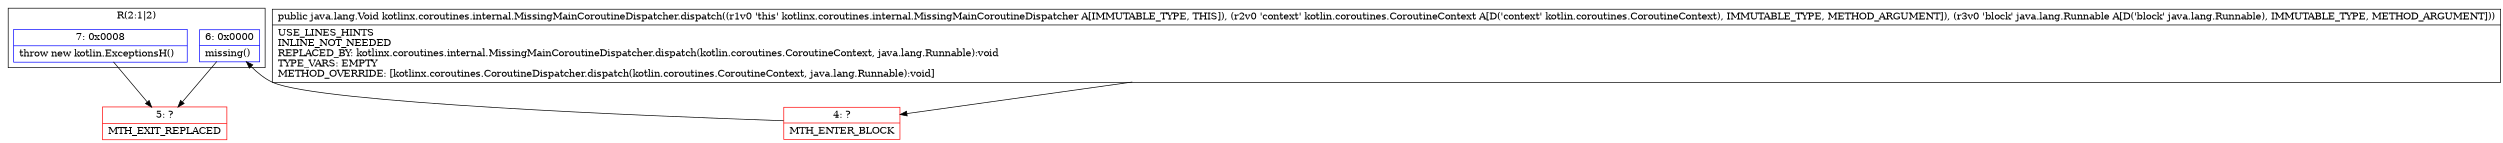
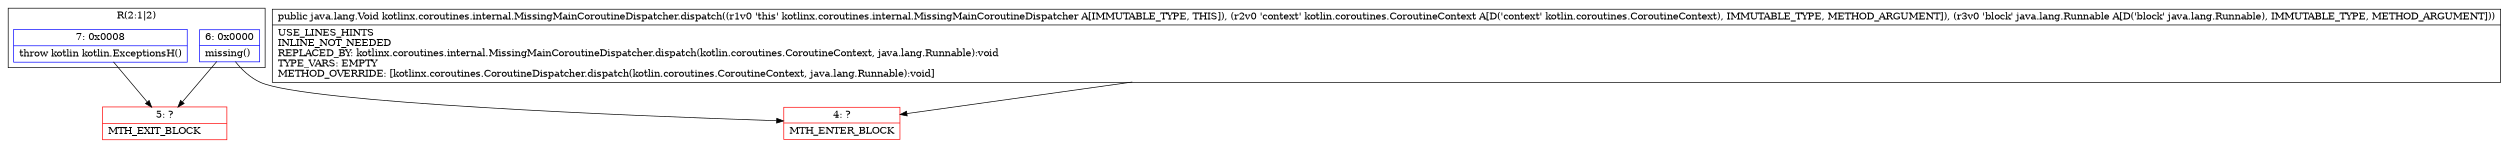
node "7: 0x0008": text "throw new kotlin.ExceptionsH()" -> "throw kotlin kotlin.ExceptionsH()"
edge "4: ?" -> "6: 0x0000": reversed
node "5: ?": text "MTH_EXIT_REPLACED" -> "MTH_EXIT_BLOCK"
